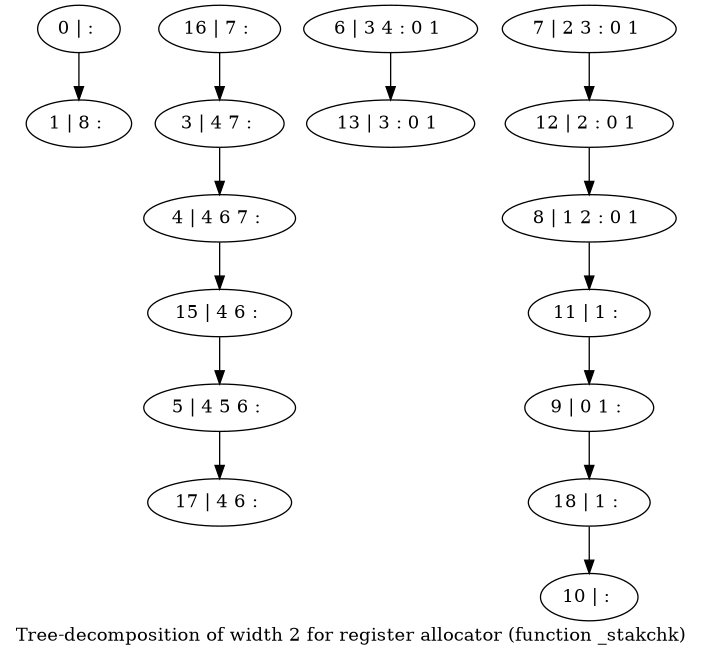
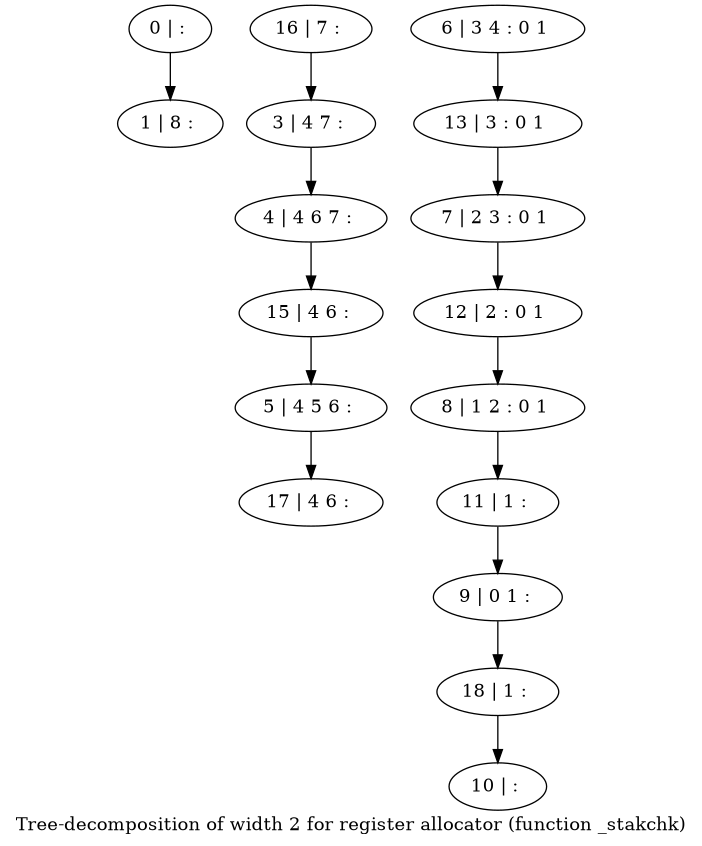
edge "13 | 3 : 0 1" -> "7 | 2 3 : 0 1": added
